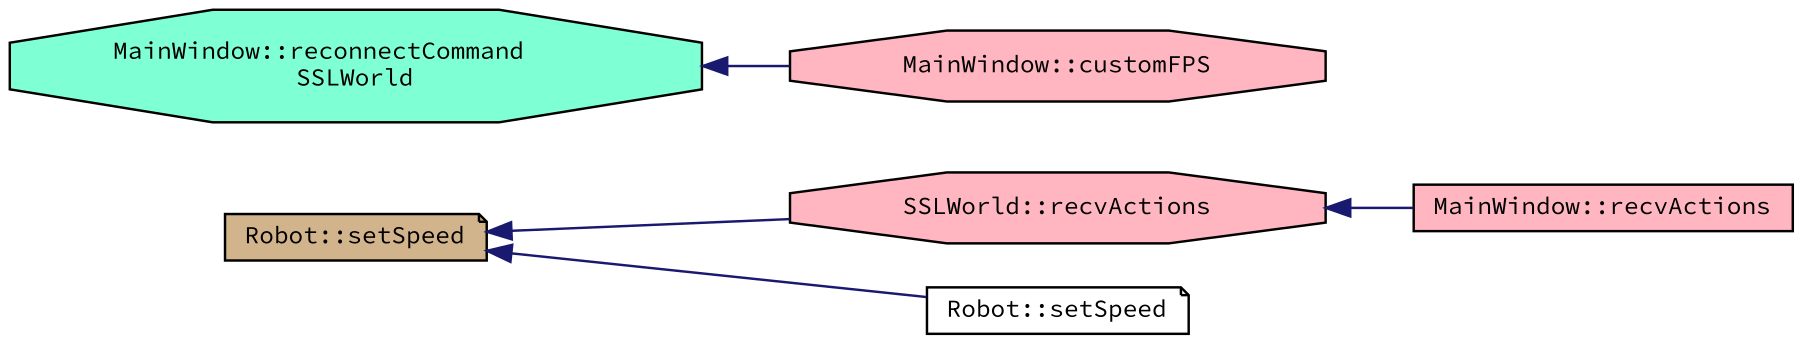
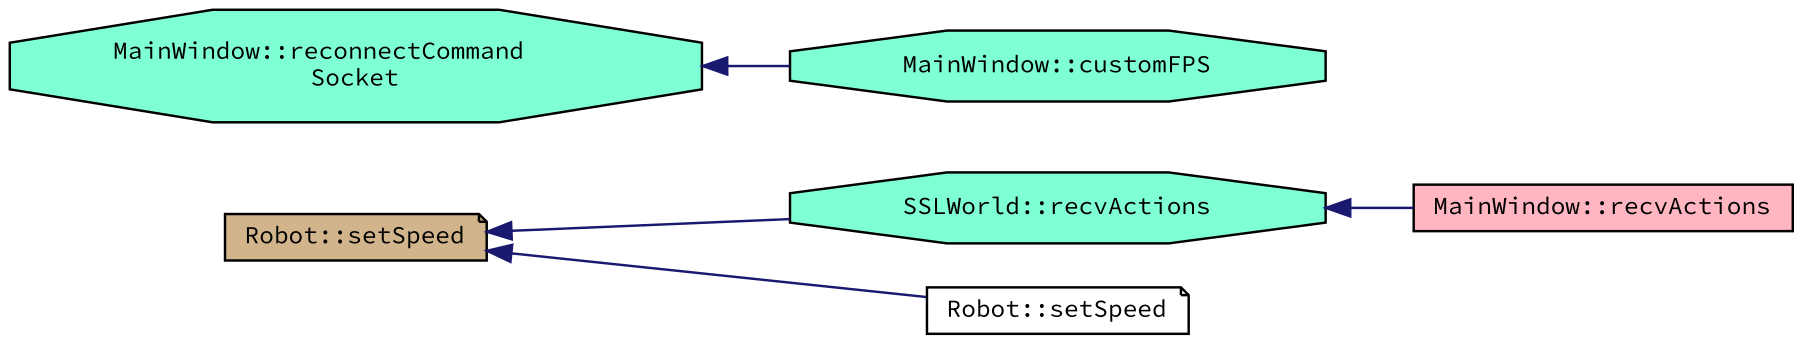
node "MainWindow::reconnectCommand SSLWorld": label "MainWindow::reconnectCommand SSLWorld" -> "MainWindow::reconnectCommand Socket"
node "MainWindow::customFPS": fillcolor lightpink -> aquamarine
node "SSLWorld::recvActions": fillcolor lightpink -> aquamarine
